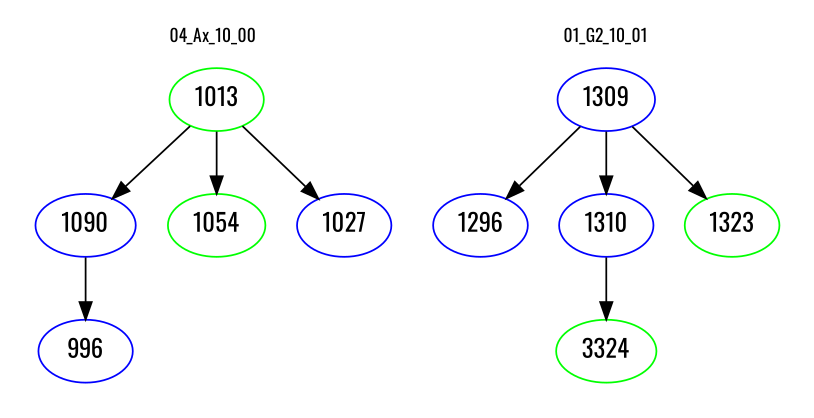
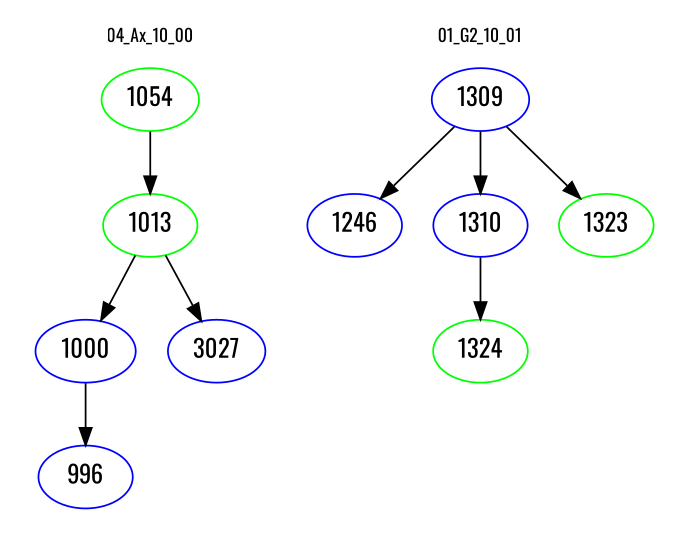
edge "1013" -> "1054": reversed
node "1090": label "1090" -> "1000"
node "1027": label "1027" -> "3027"
node "1296": label "1296" -> "1246"
node "3324": label "3324" -> "1324"
